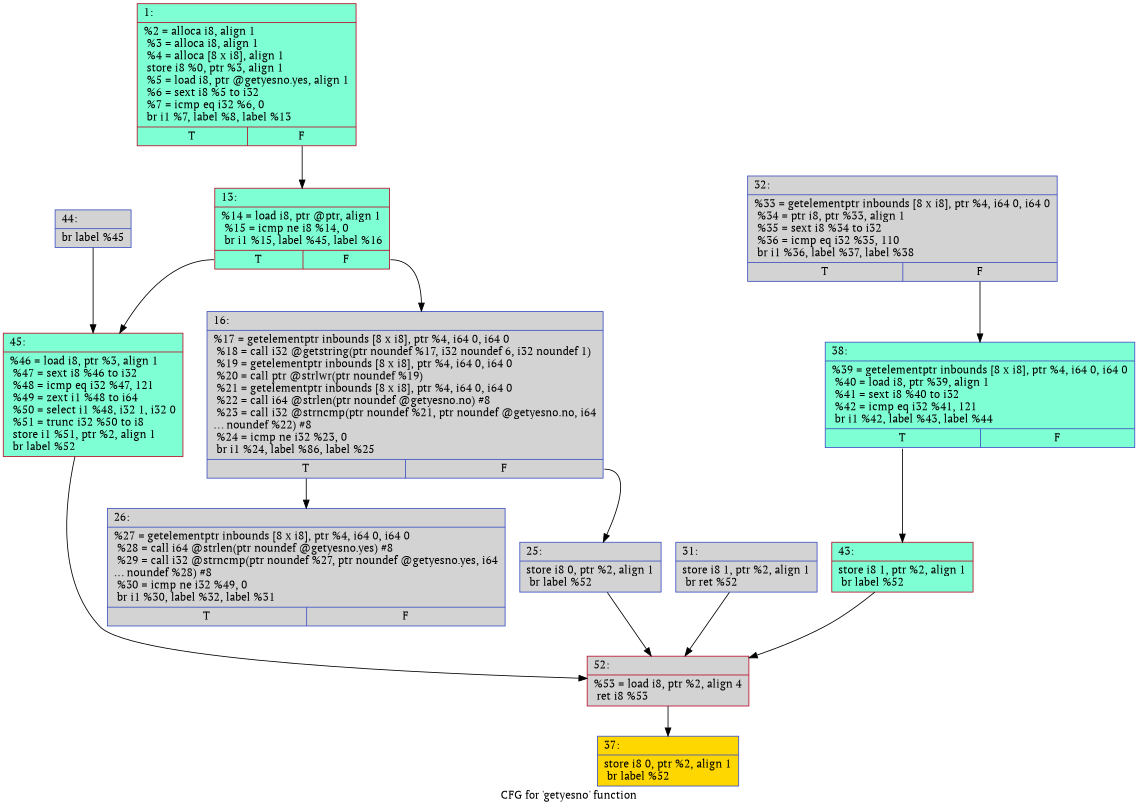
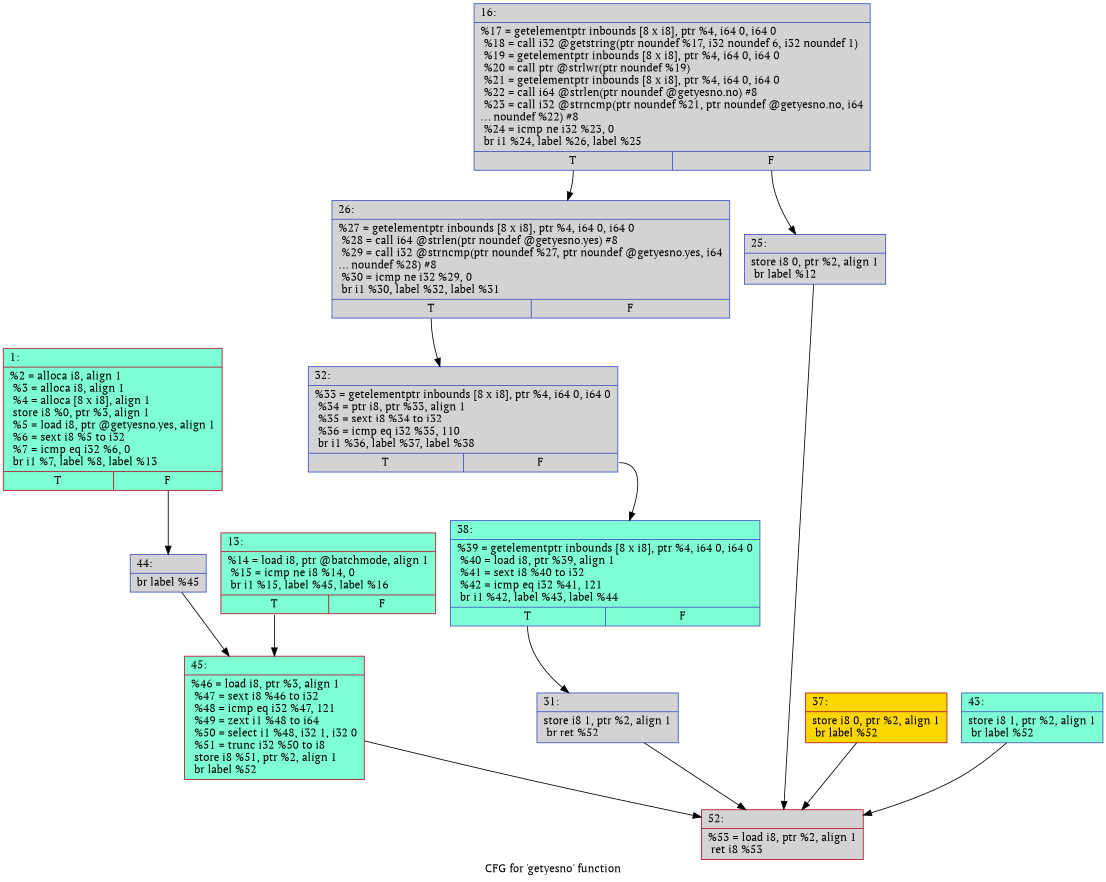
edge "1:" -> "13:": now "1:" -> "44:"
node "13:": text "%14 = load i8, ptr @ptr, align 1" -> "%14 = load i8, ptr @batchmode, align 1"
edge "13:" -> "16:": removed
edge "26:" -> "32:": added
node "45:": text "store i1 %51, ptr %2, align 1" -> "store i8 %51, ptr %2, align 1"
node "16:": text "br i1 %24, label %86, label %25" -> "br i1 %24, label %26, label %25"
edge "38:" -> "43:": now "38:" -> "31:"
node "43:": color #b70d28ff -> #3d50c3ff
node "25:": text "br label %52" -> "br label %12"
node "26:": text "%30 = icmp ne i32 %49, 0" -> "%30 = icmp ne i32 %29, 0"
node "52:": text "%53 = load i8, ptr %2, align 4" -> "%53 = load i8, ptr %2, align 1"
edge "52:" -> "37:": reversed
node "37:": color #3d50c3ff -> #b70d28ff
